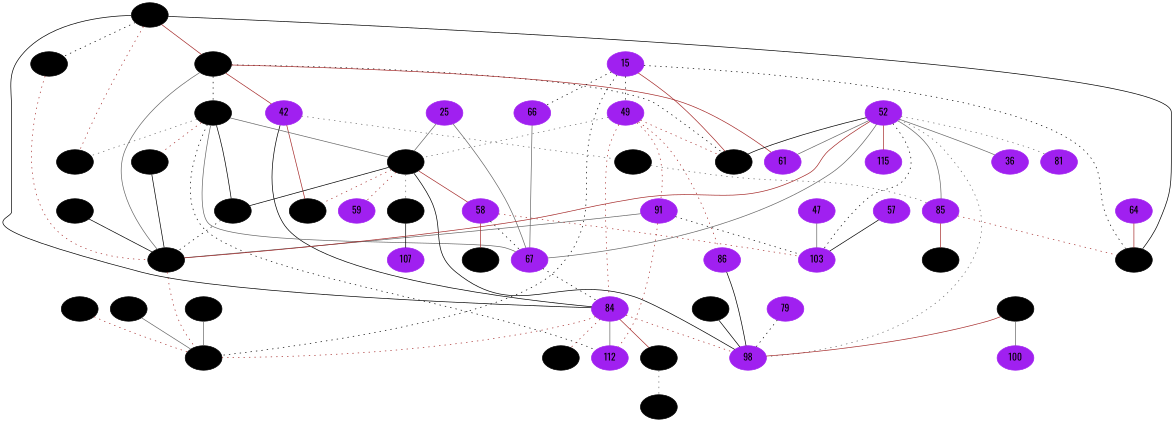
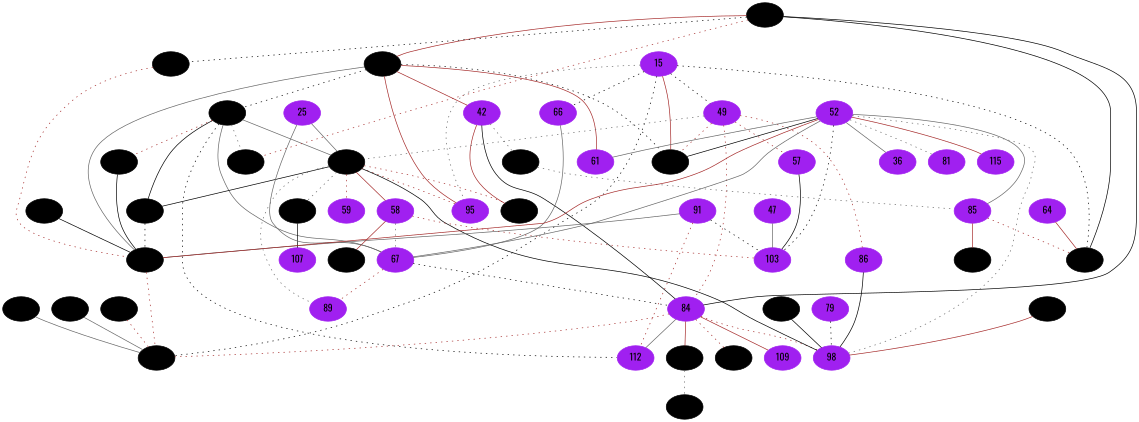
edge "49" -- "91": now "49" -- "57"
node "95": added
edge "58" -- "67": color black -> gray40
node "89": added
node "109": added
node "100": removed
